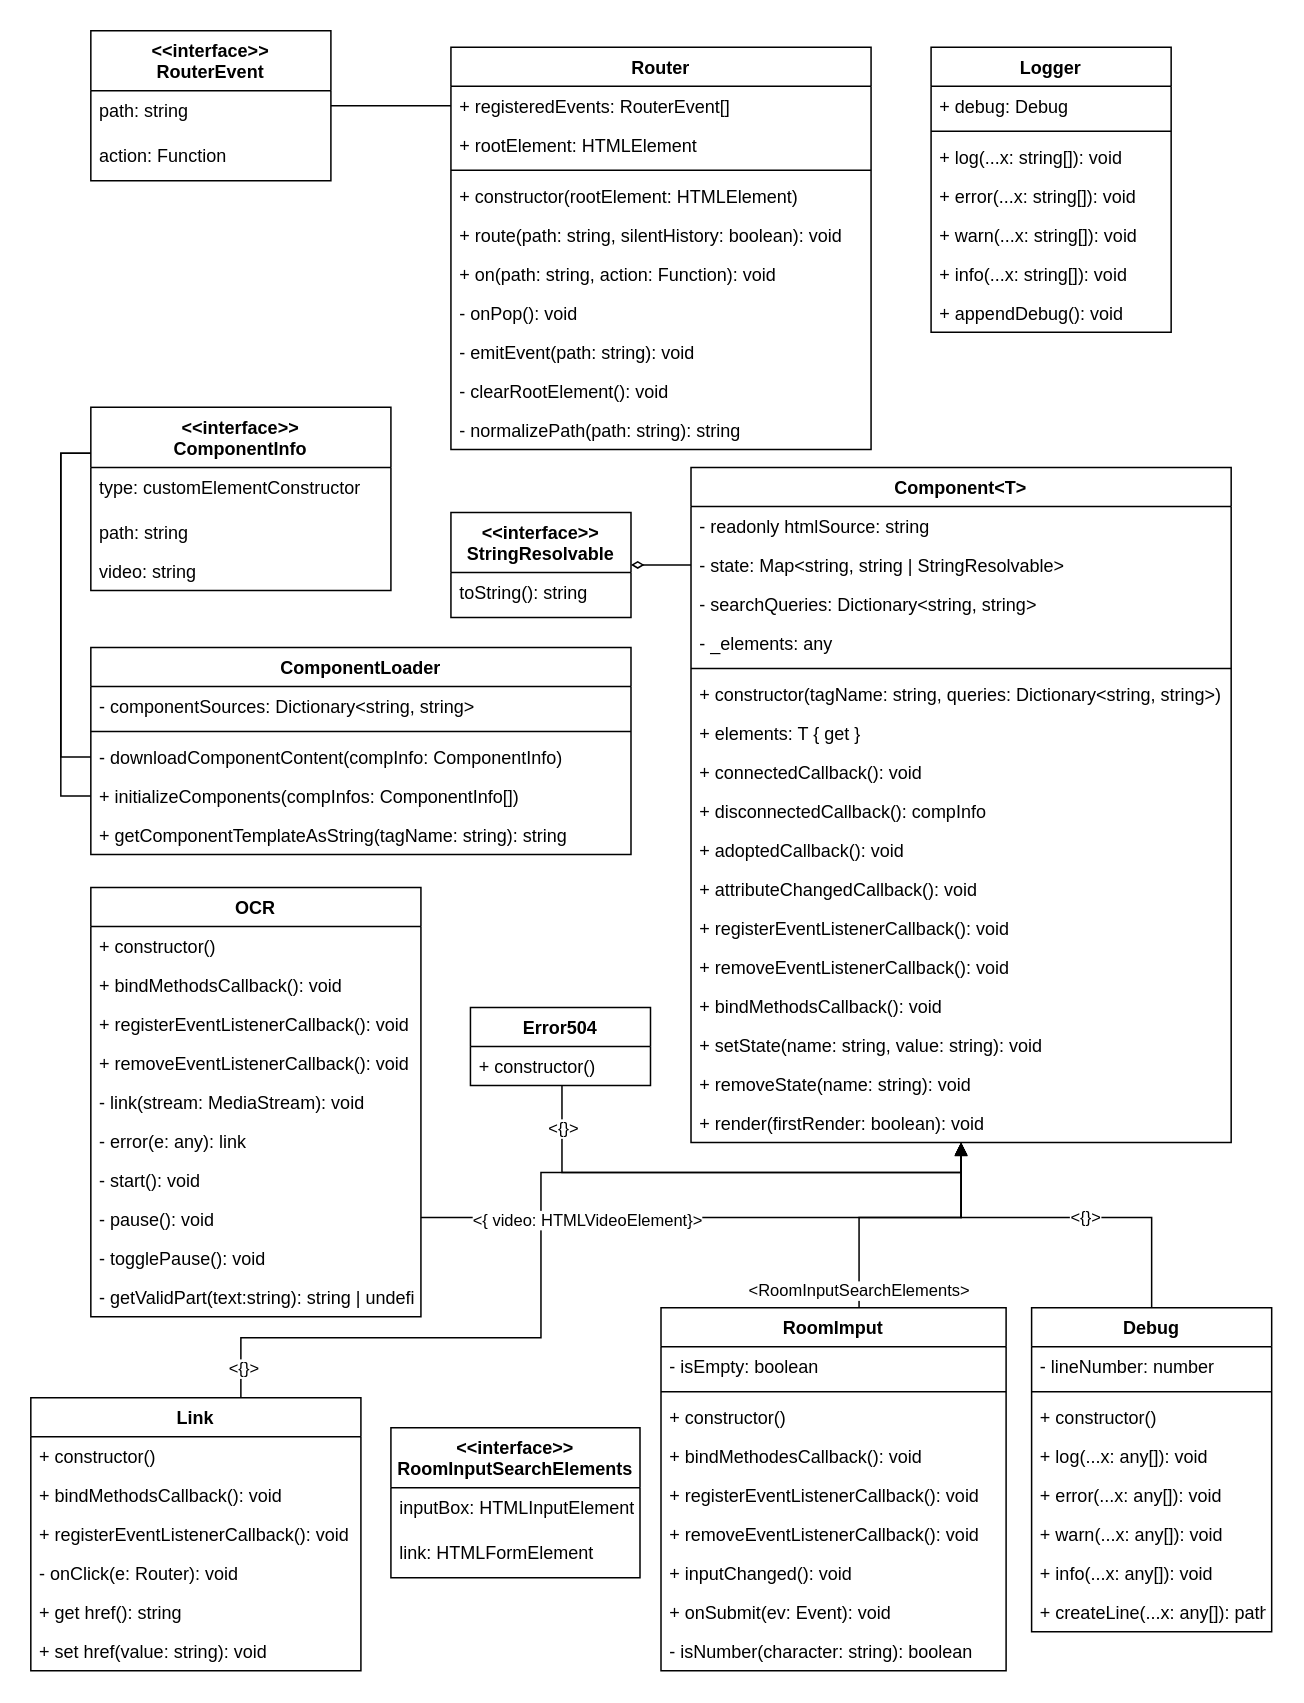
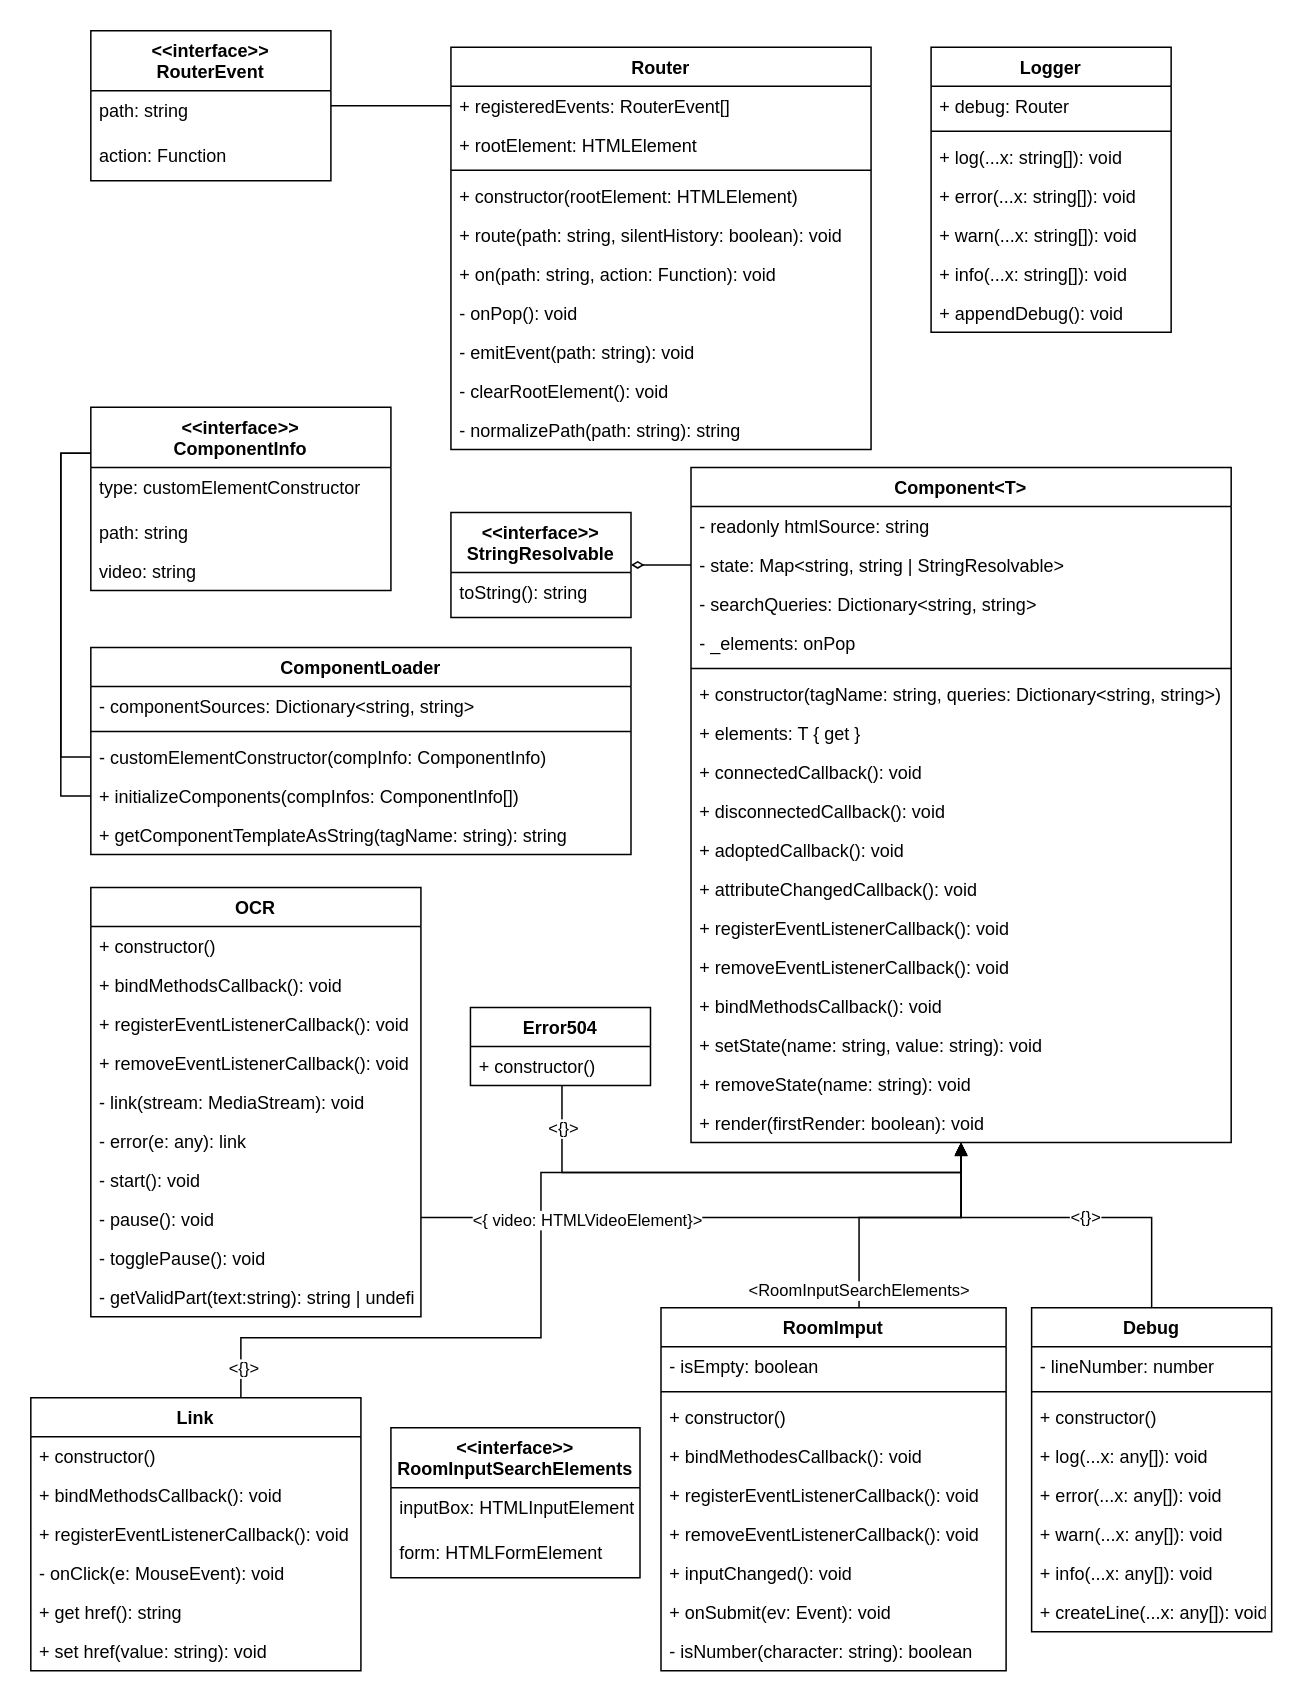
node "+ debug: Debug": label "+ debug: Debug" -> "+ debug: Router"
node "- _elements: any": label "- _elements: any" -> "- _elements: onPop"
node "- downloadComponentContent(compInfo: ComponentInfo)": label "- downloadComponentContent(compInfo: ComponentInfo)" -> "- customElementConstructor(compInfo: ComponentInfo)"
node "+ disconnectedCallback(): compInfo": label "+ disconnectedCallback(): compInfo" -> "+ disconnectedCallback(): void"
node "link: HTMLFormElement": label "link: HTMLFormElement" -> "form: HTMLFormElement"
node "- onClick(e: Router): void": label "- onClick(e: Router): void" -> "- onClick(e: MouseEvent): void"
node "+ createLine(...x: any[]): path": label "+ createLine(...x: any[]): path" -> "+ createLine(...x: any[]): void"
